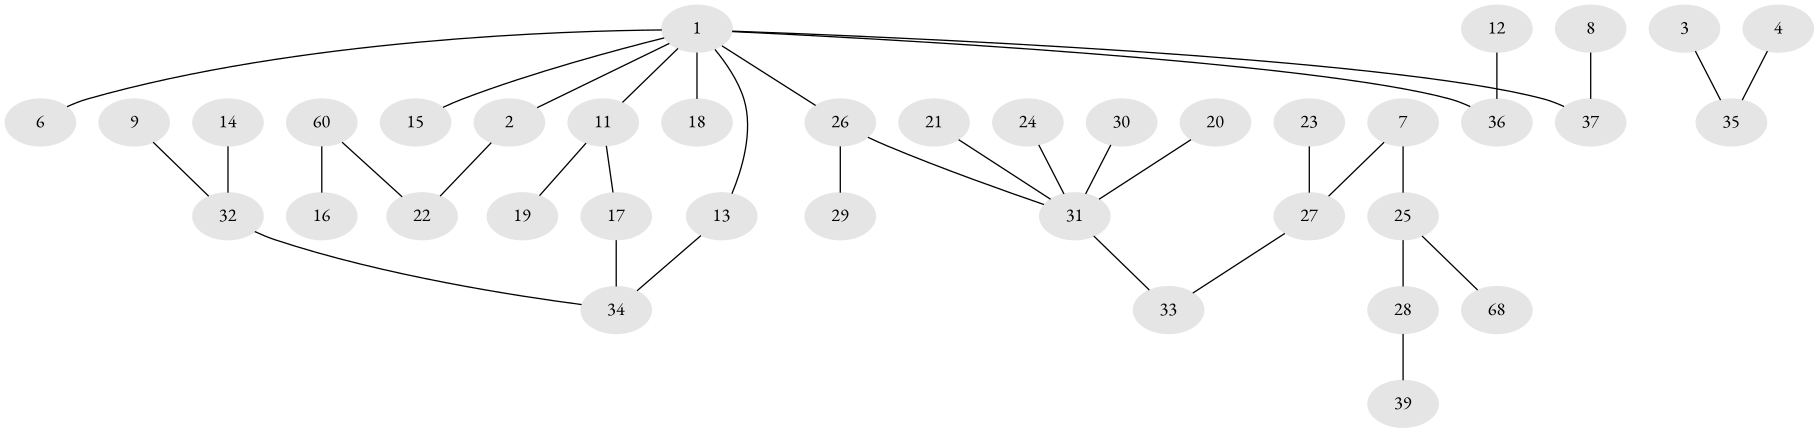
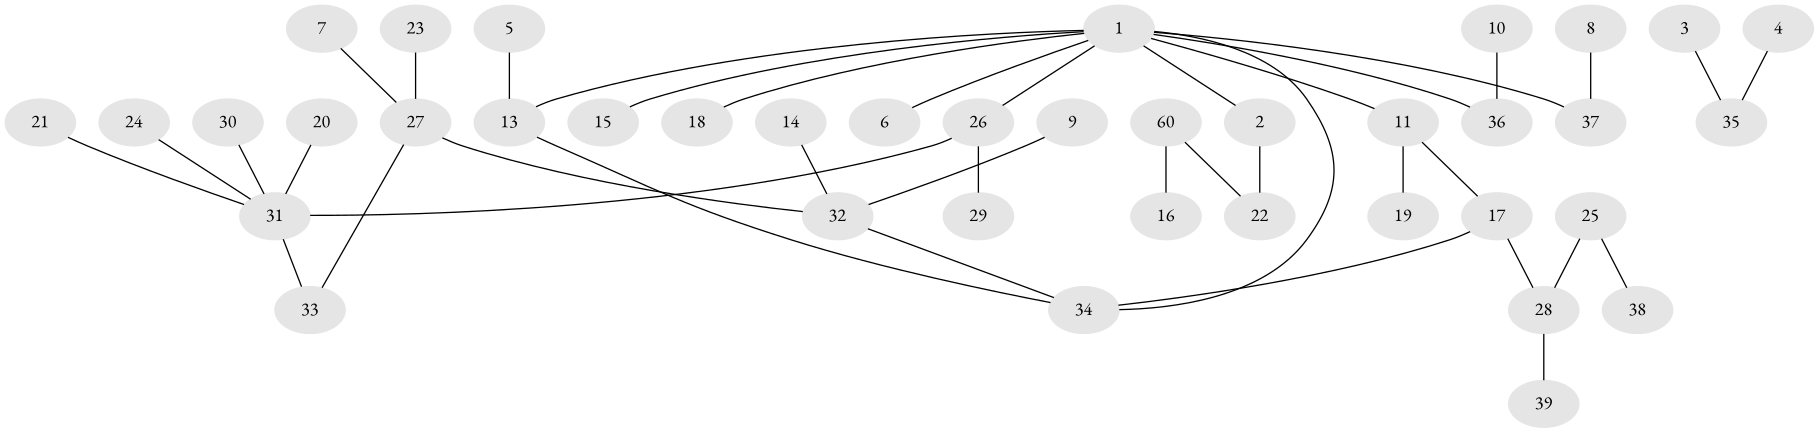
node "5": added
node "12": label "12" -> "10"
edge "7" -- "25": removed
edge "27" -- "32": added
edge "1" -- "34": added
edge "17" -- "28": added
node "68": label "68" -> "38"
